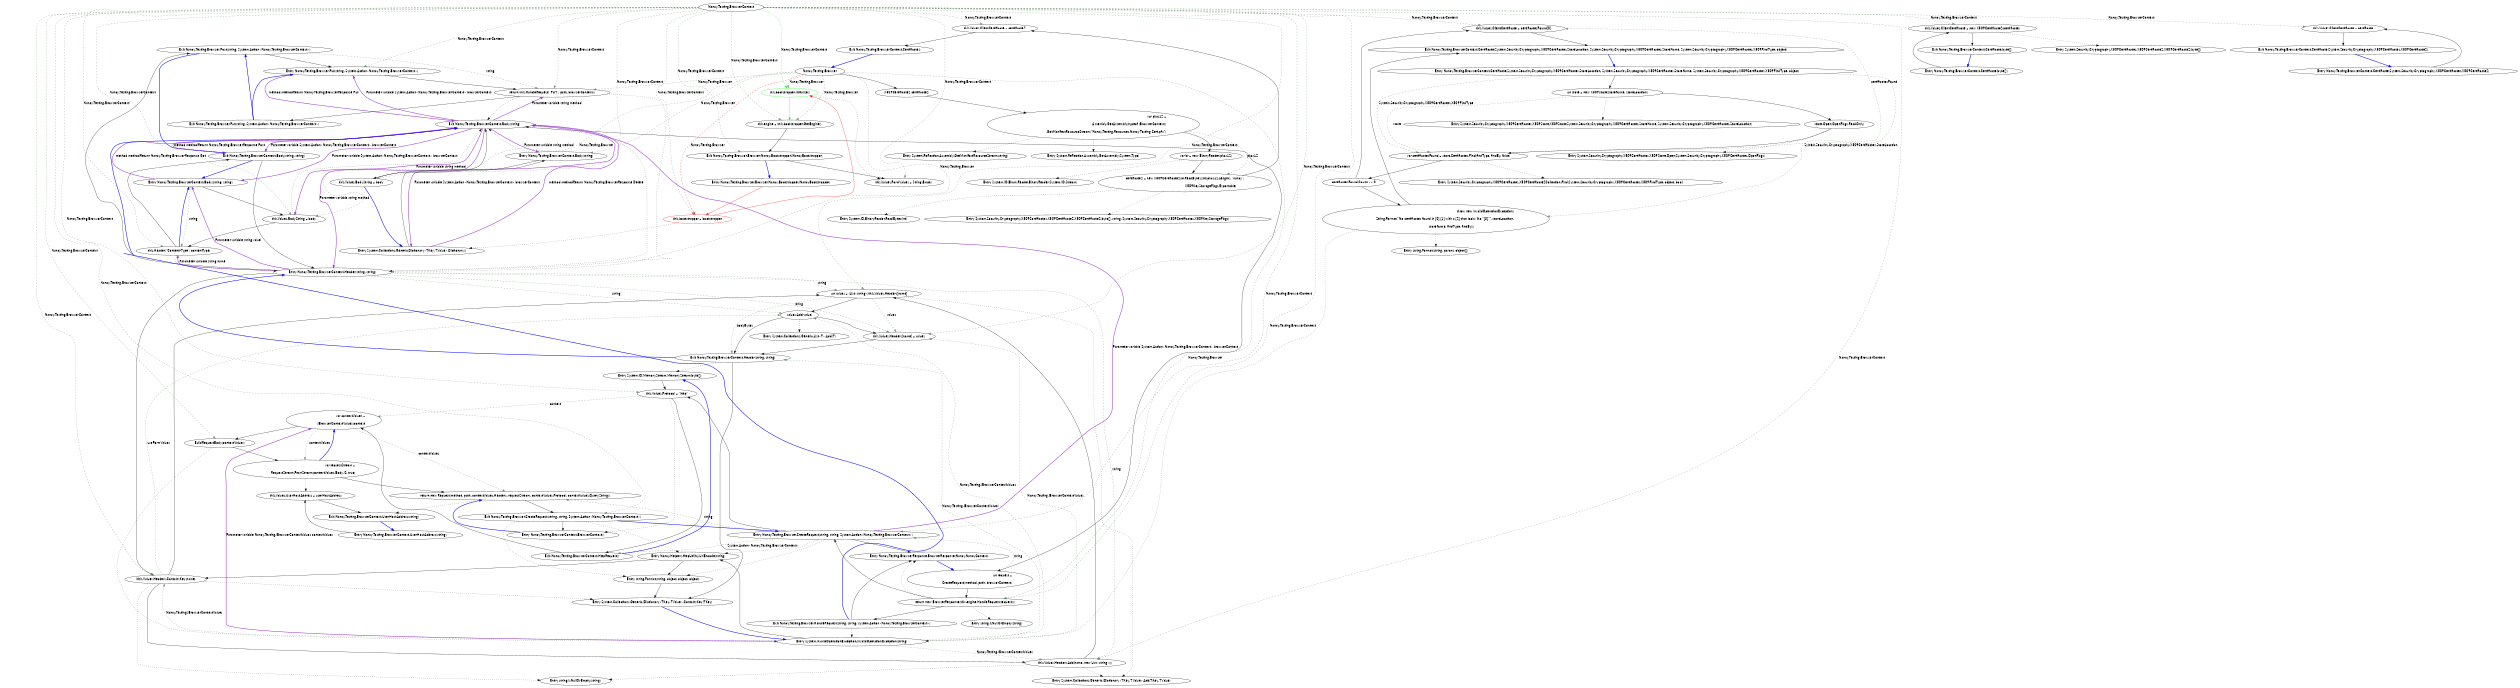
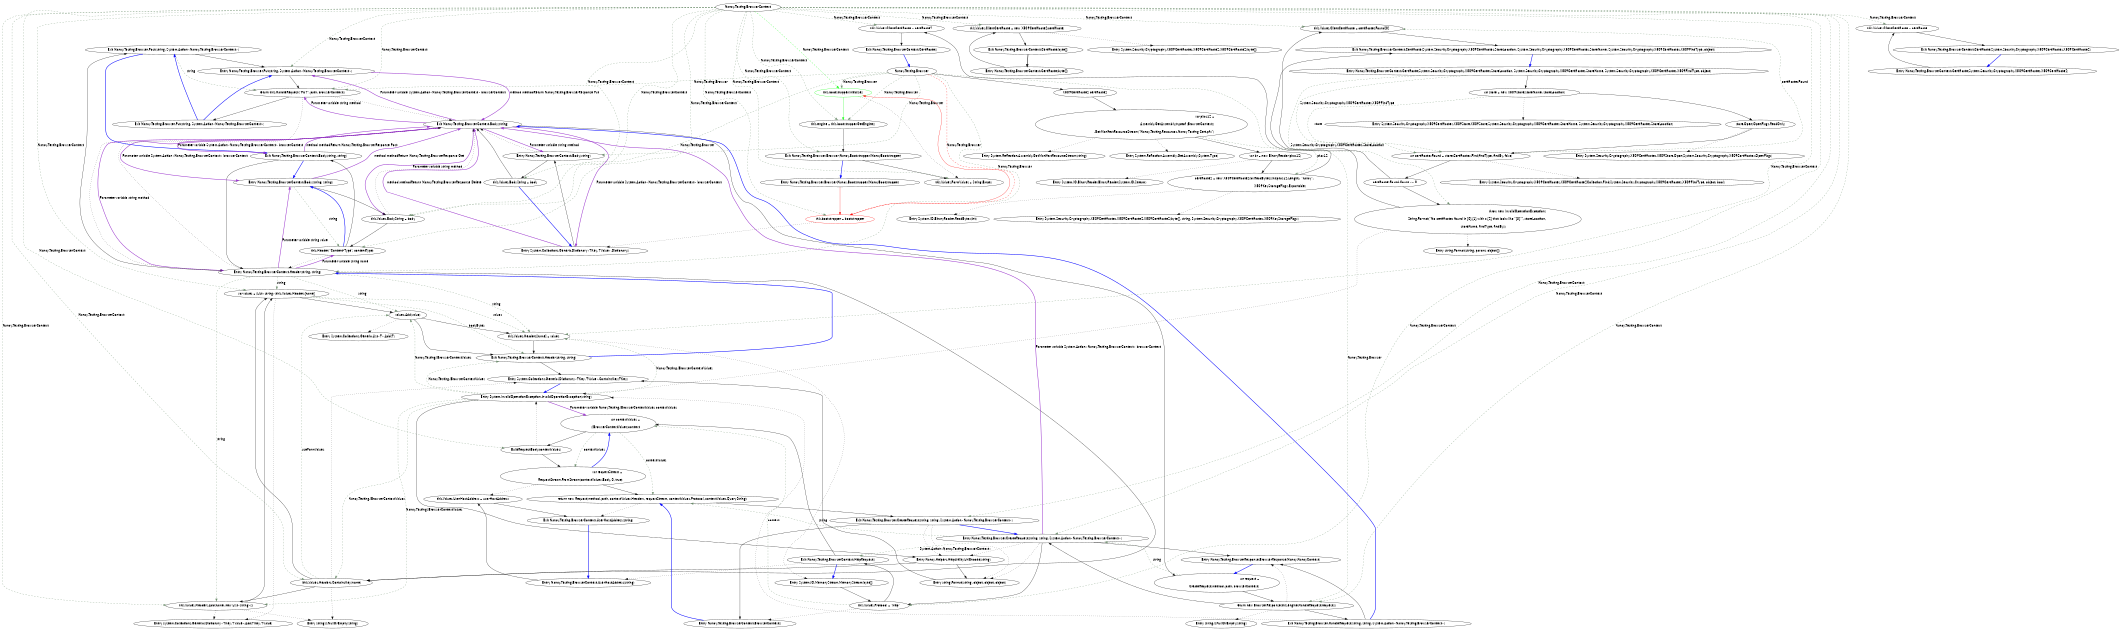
edge "Exit Nancy.Testing.BrowserContext.Certificate(byte[])" -> "Entry Nancy.Testing.BrowserContext.Certificate(byte[])": color blue -> black
edge "Exit Nancy.Testing.BrowserContext.Header(string, string)" -> "Entry System.IO.MemoryStream.MemoryStream(byte[])": now "this.Values.Headers[name] = values" -> "Entry System.IO.MemoryStream.MemoryStream(byte[])"
edge "Exit Nancy.Testing.BrowserContext.HttpRequest()" -> "Entry Nancy.Testing.BrowserContext.UserHostAddress(string)": added
